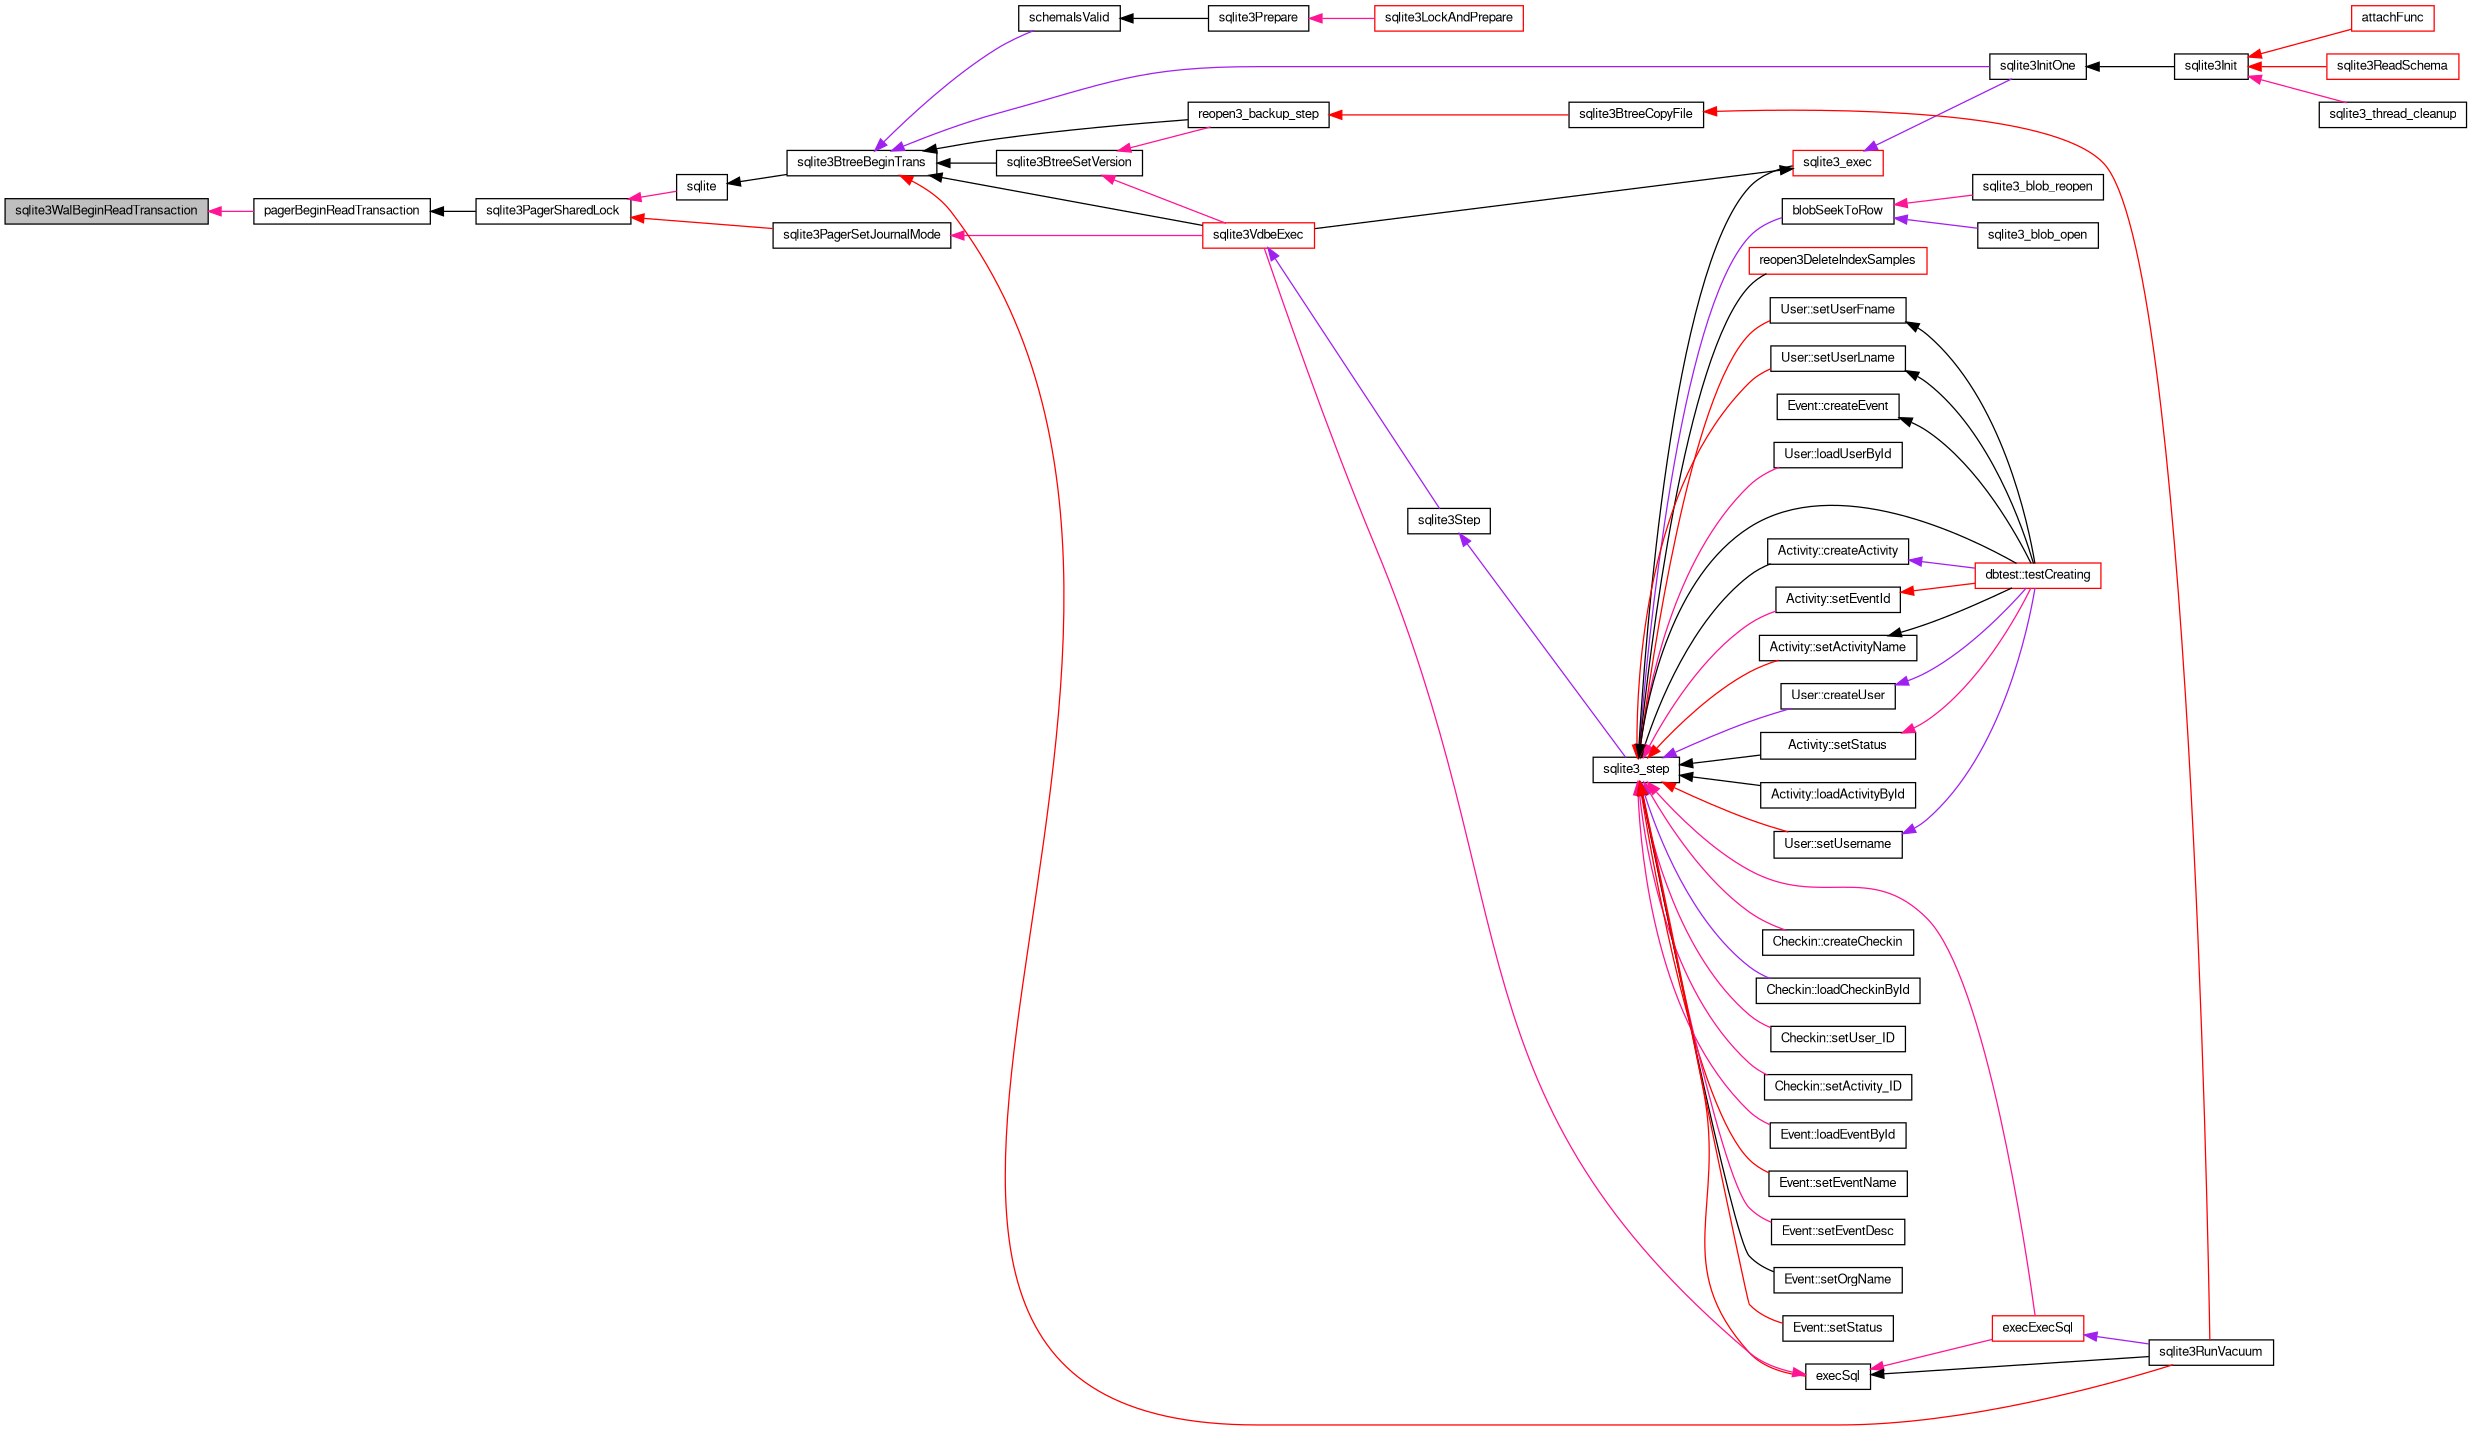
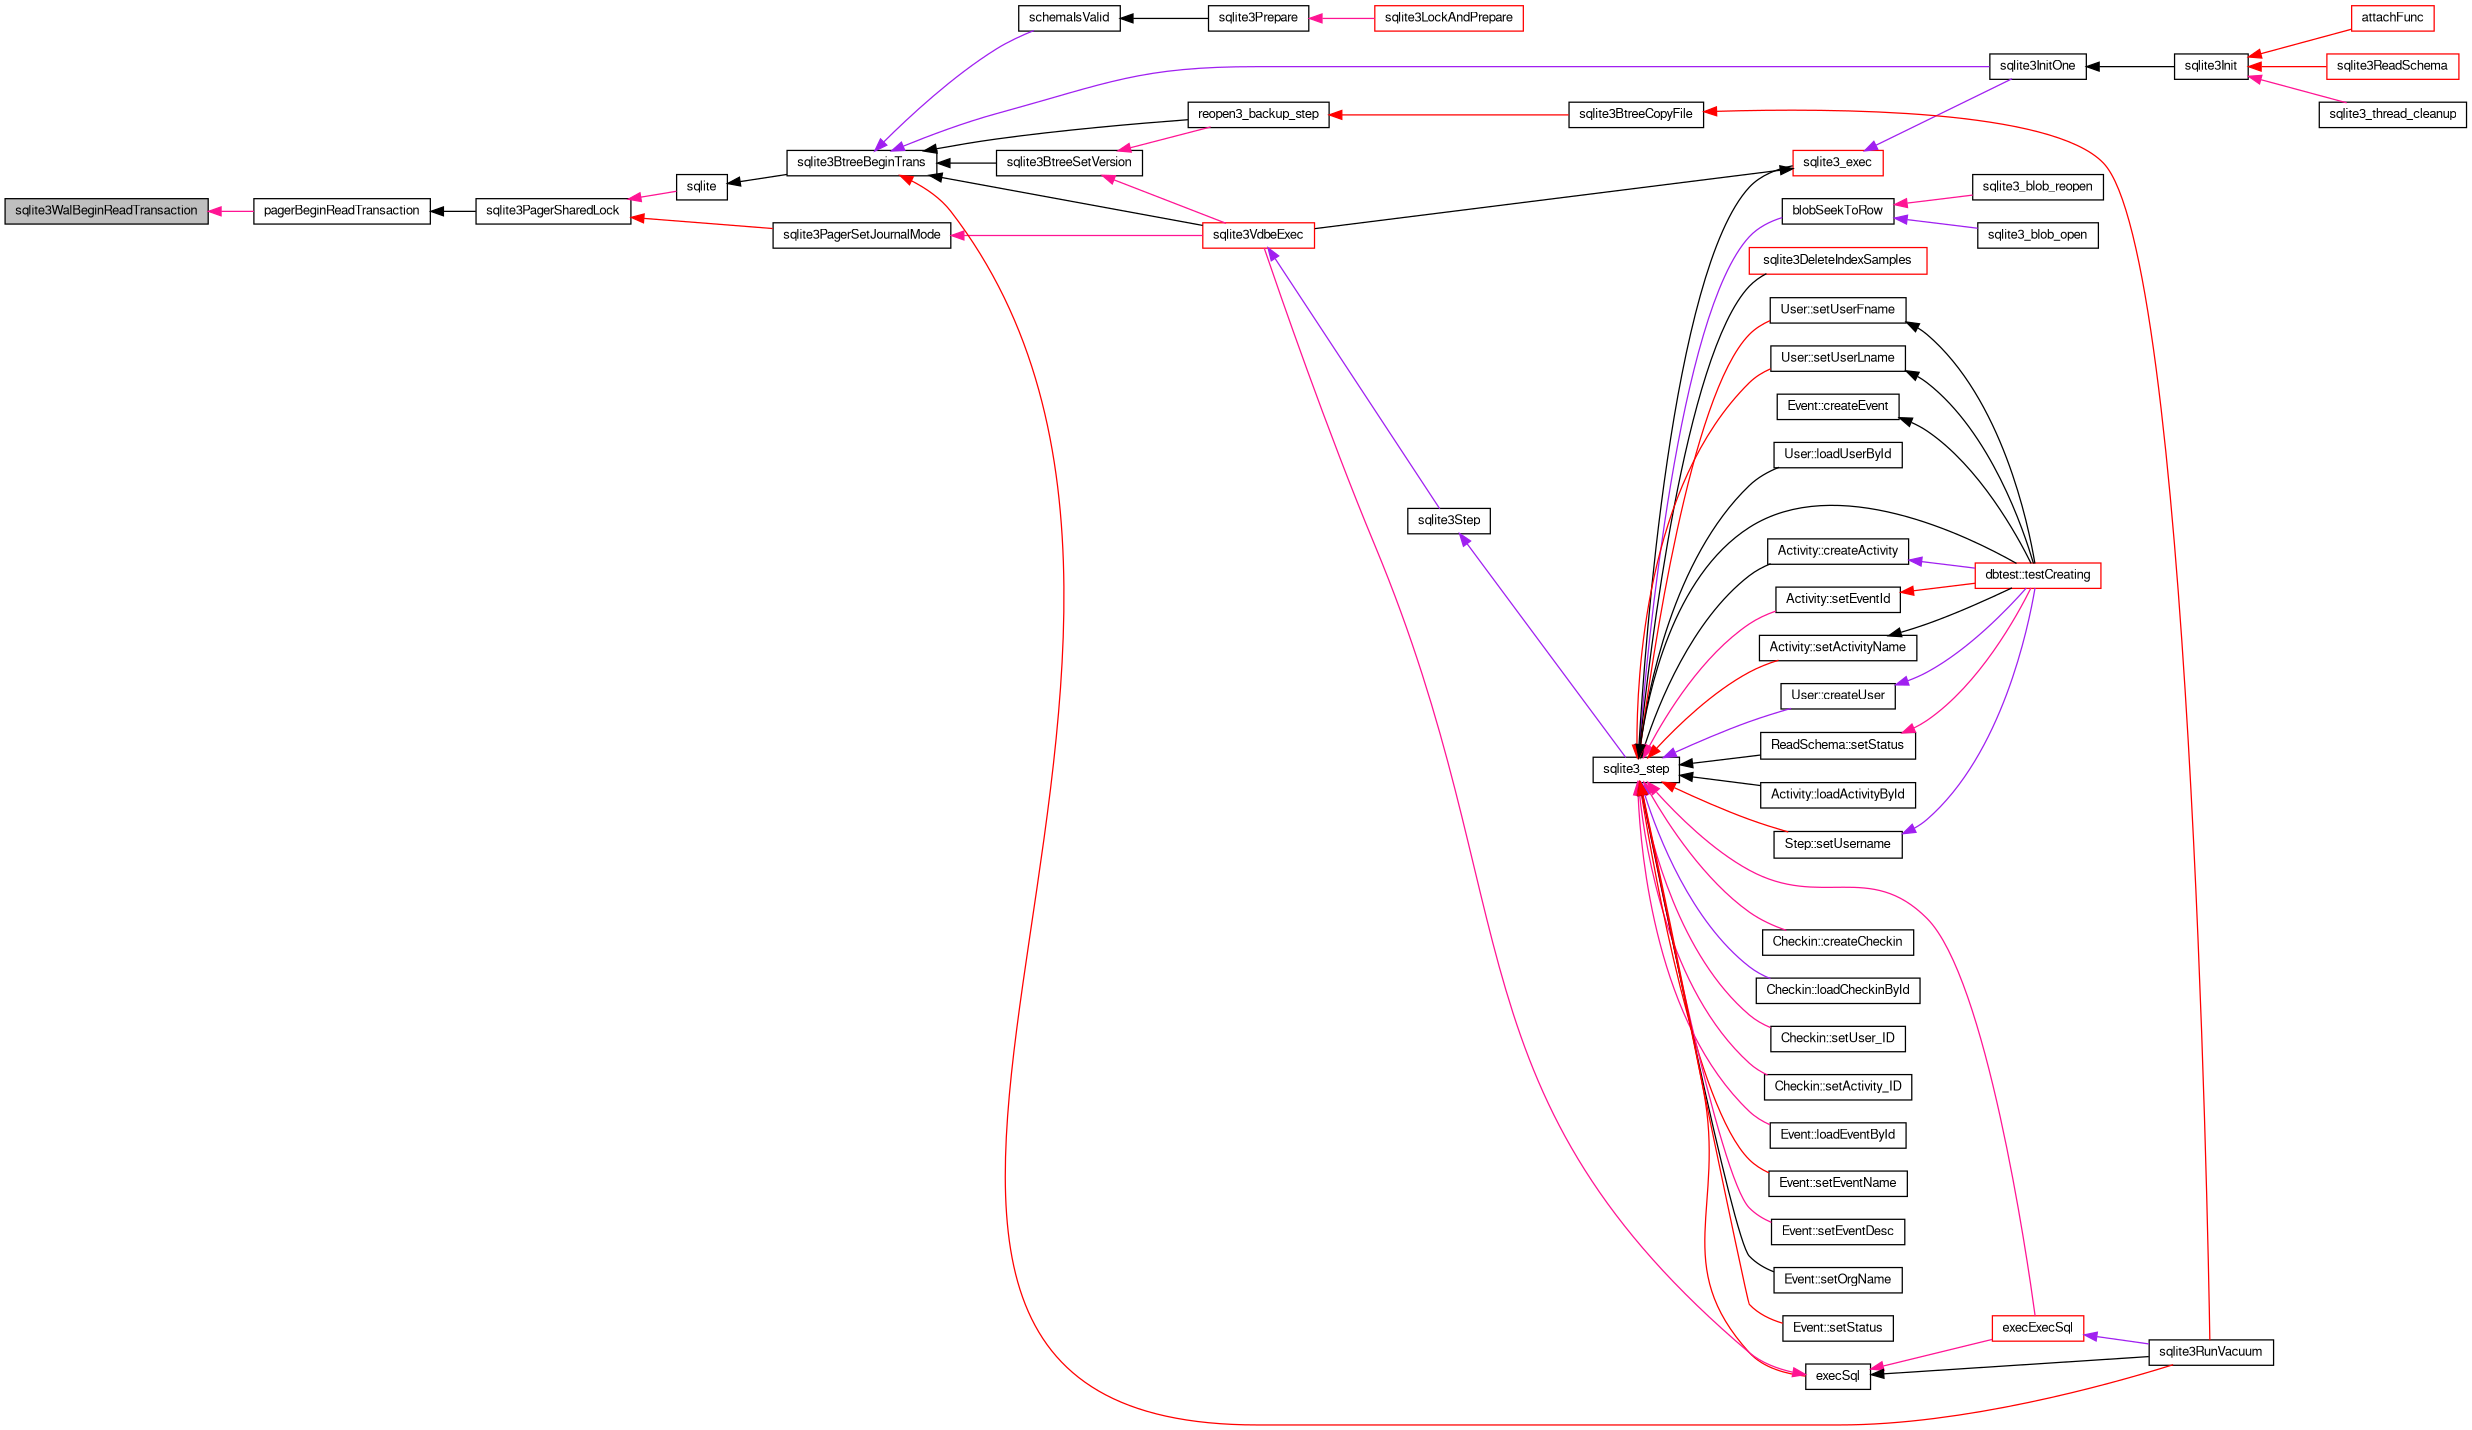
node "reopen3DeleteIndexSamples": label "reopen3DeleteIndexSamples" -> "sqlite3DeleteIndexSamples"
edge "User::loadUserById" -> "sqlite3_step": color deeppink -> black
node "Activity::setStatus": label "Activity::setStatus" -> "ReadSchema::setStatus"
node "User::setUsername": label "User::setUsername" -> "Step::setUsername"
